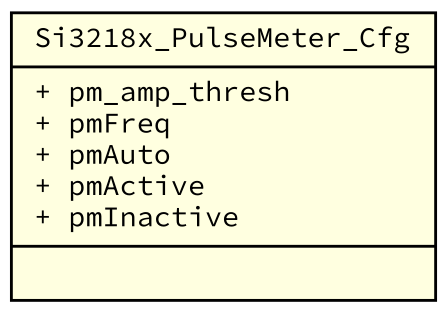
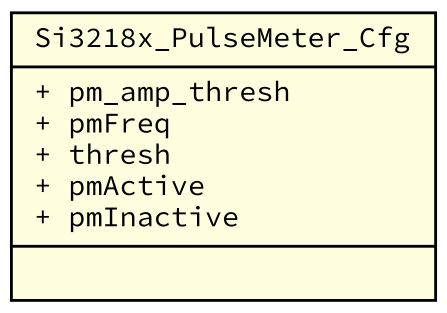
node "Si3218x_PulseMeter_Cfg": text "+ pmAuto" -> "+ thresh"
